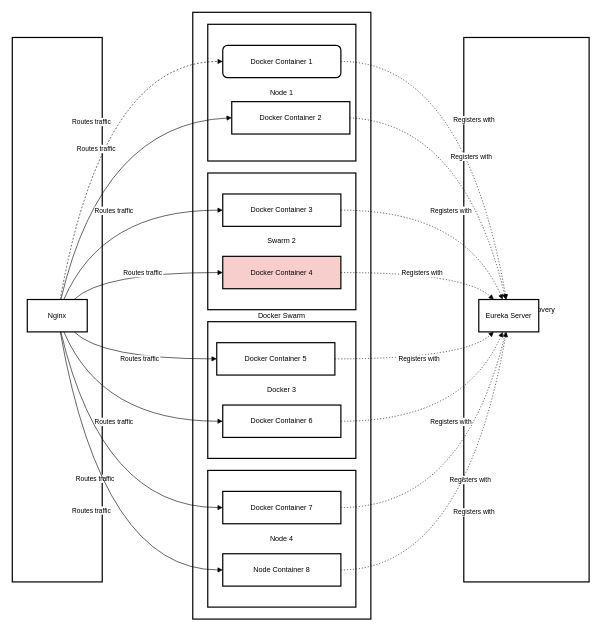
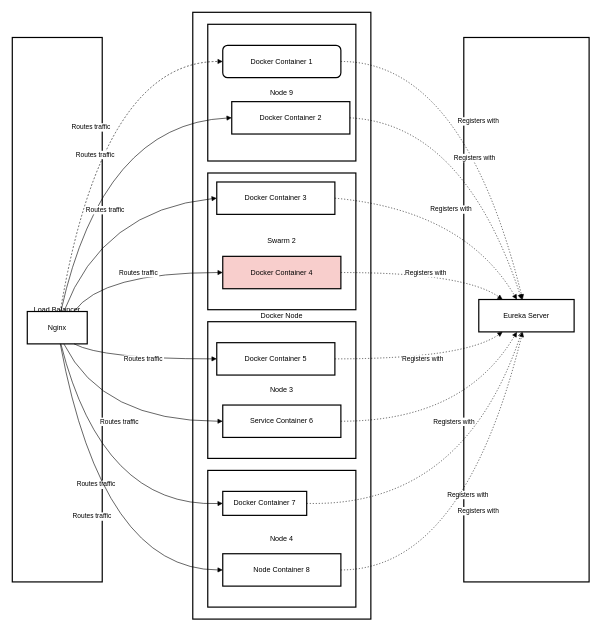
node "Node 1": label "Node 1" -> "Node 9"
node "Docker Container 3": moved (282, 210) -> (276, 198)
node "Nginx": moved (57, 316) -> (57, 328)
node "Docker Swarm": label "Docker Swarm" -> "Docker Node"
node "Eureka Server": size 60x32 -> 95x32
node "Docker 3": label "Docker 3" -> "Node 3"
node "Docker Container 6": label "Docker Container 6" -> "Service Container 6"
node "Docker Container 7": size 118x32 -> 84x24
